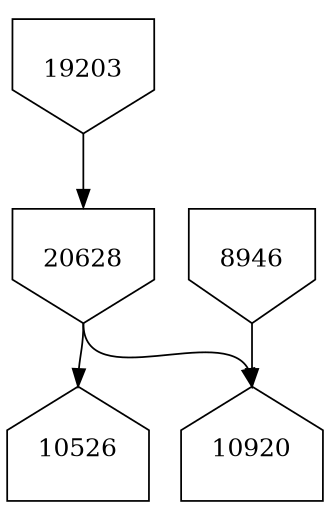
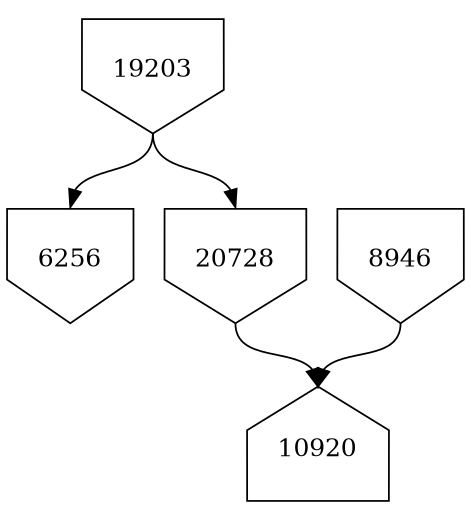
node "6256": added
node "20628": label "20628" -> "20728"
node "10526": removed
